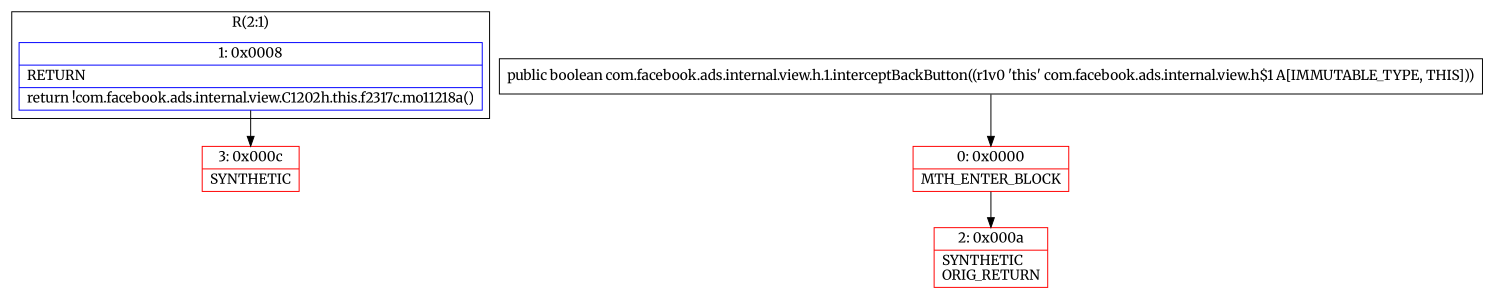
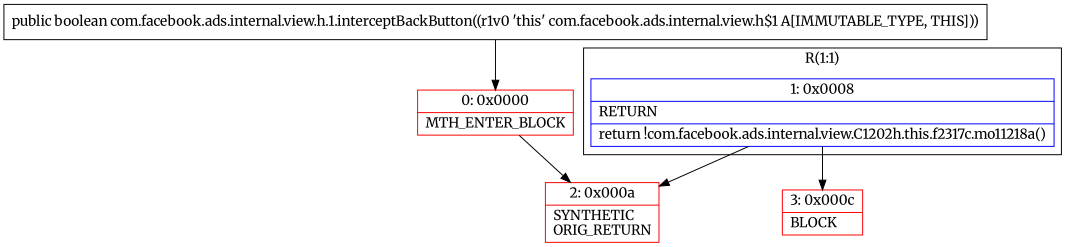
cluster "R(2:1)": label "R(2:1)" -> "R(1:1)"
edge "1: 0x0008" -> "2: 0x000a": added
node "3: 0x000c": text "SYNTHETIC" -> "BLOCK"
